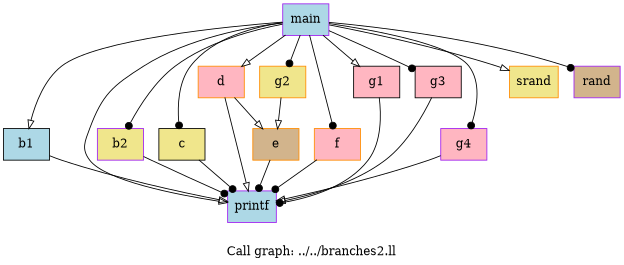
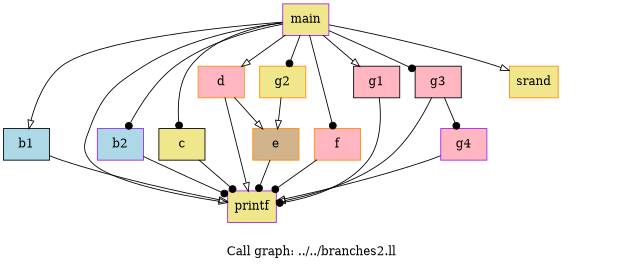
node "main": fillcolor lightblue -> khaki
edge "main" -> "g4": now "g3" -> "g4"
node "rand": removed
node "b2": fillcolor khaki -> lightblue
node "printf": fillcolor lightblue -> khaki
